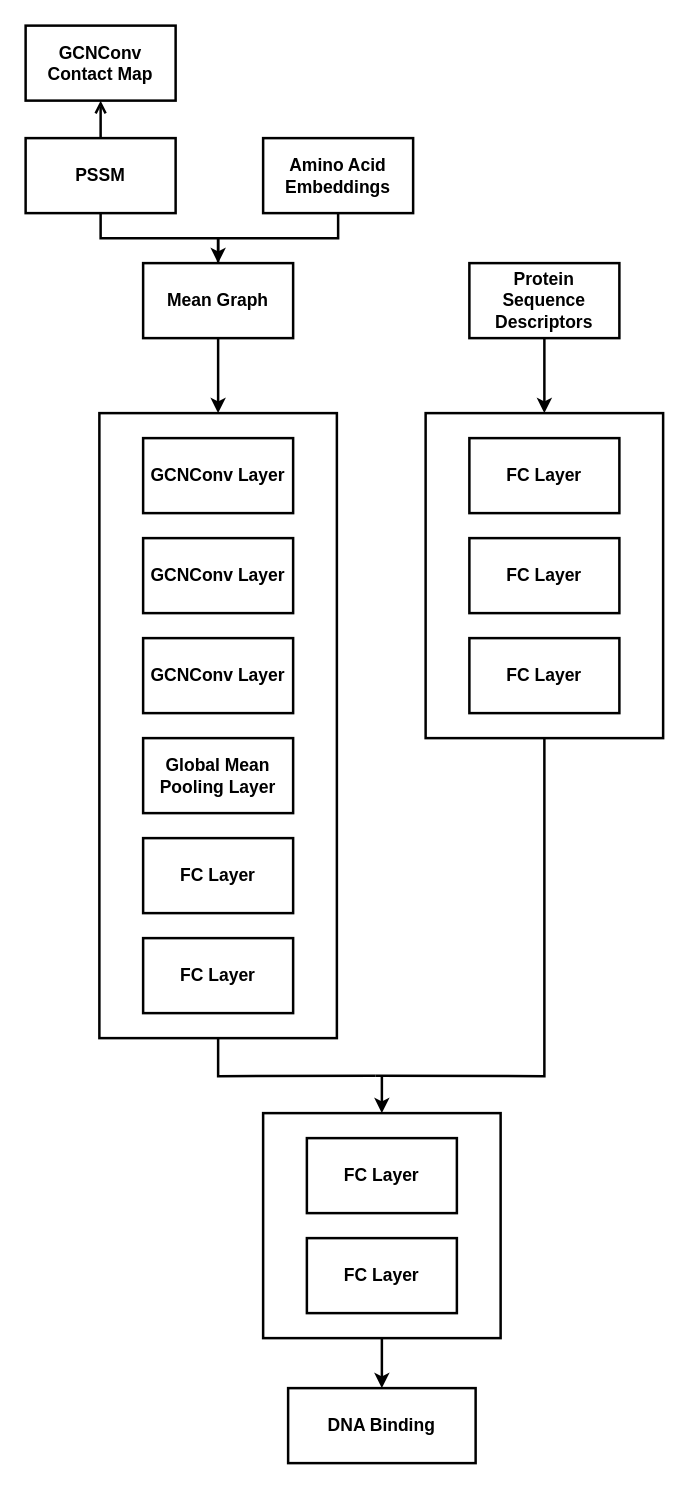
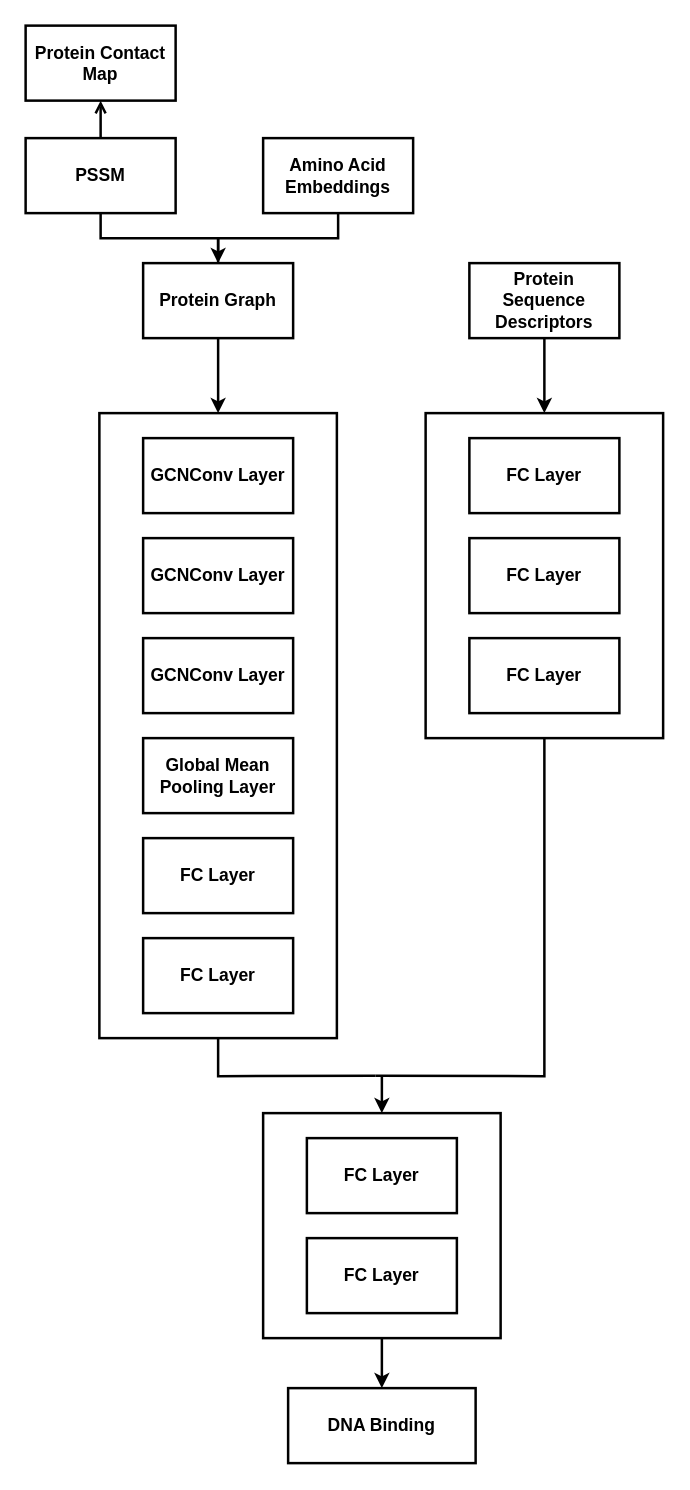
node "GCNConv Contact Map": label "GCNConv Contact Map" -> "Protein Contact Map"
node "Mean Graph": label "Mean Graph" -> "Protein Graph"
